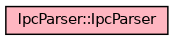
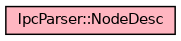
node "IpcParser::IpcParser": label "IpcParser::IpcParser" -> "IpcParser::NodeDesc"
